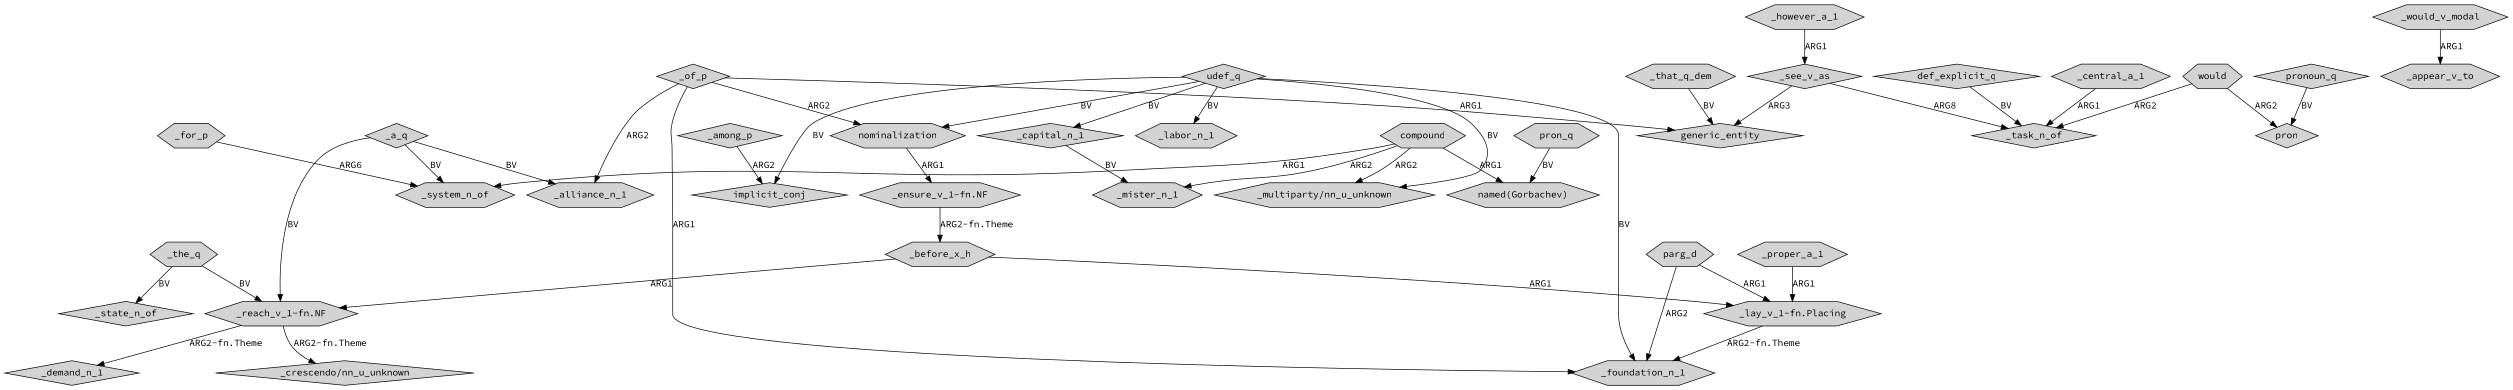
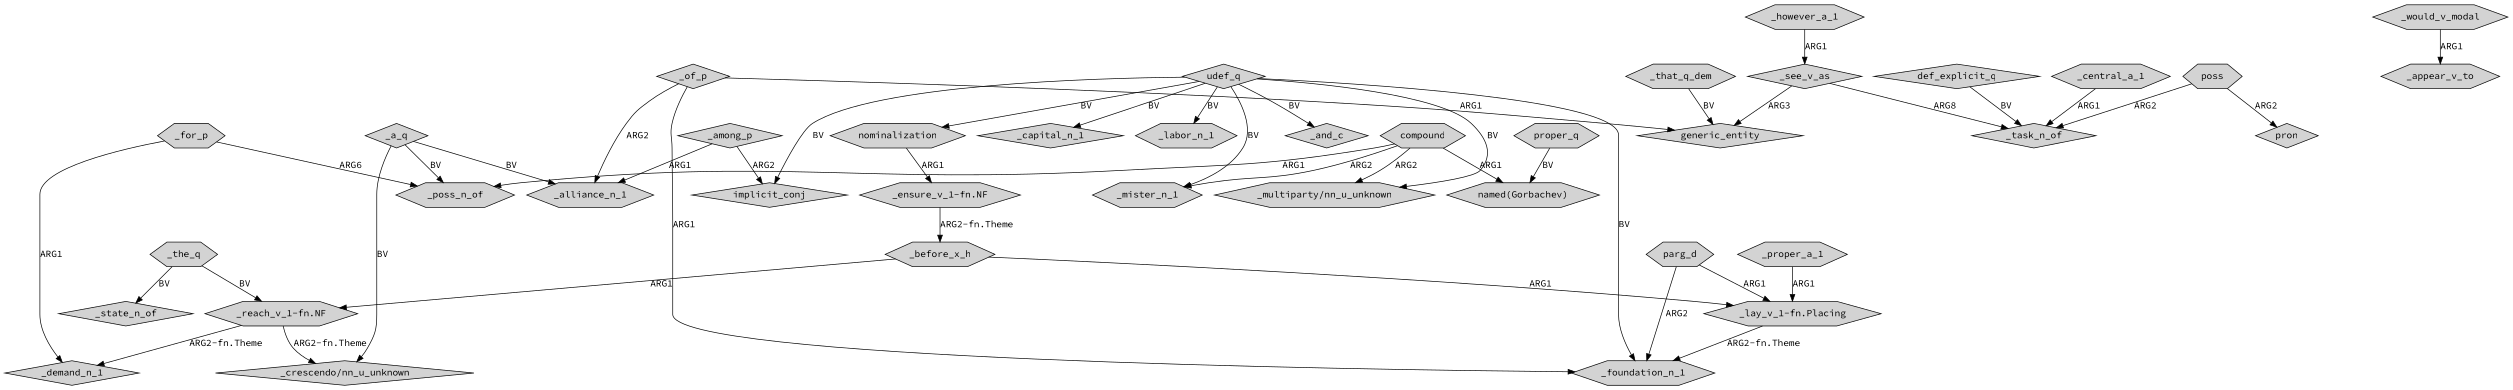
node "would": label "would" -> "poss"
node "pronoun_q": removed
edge "_of_p" -> "nominalization": removed, label "ARG2"
node "_and_c": added
node "pron_q": label "pron_q" -> "proper_q"
edge "_capital_n_1" -> "_mister_n_1": now "udef_q" -> "_mister_n_1"
edge "_among_p" -> "_alliance_n_1": added, label "ARG1"
node "_system_n_of": label "_system_n_of" -> "_poss_n_of"
edge "_a_q" -> "_reach_v_1-fn.NF": now "_a_q" -> "_crescendo/nn_u_unknown"
edge "_for_p" -> "_demand_n_1": added, label "ARG1"
